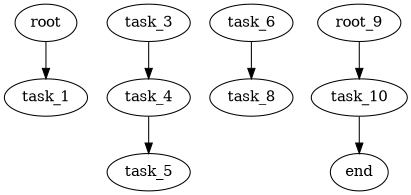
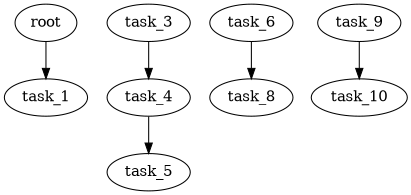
node "root_9": label "root_9" -> "task_9"
node "end": removed
